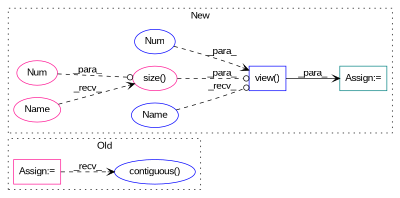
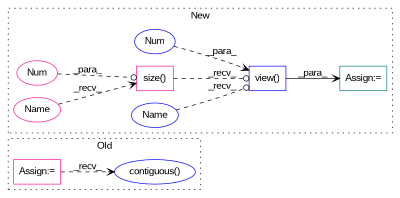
edge "size()" -> "view()": label "_para_" -> "_recv_"
node "size()": shape ellipse -> box
